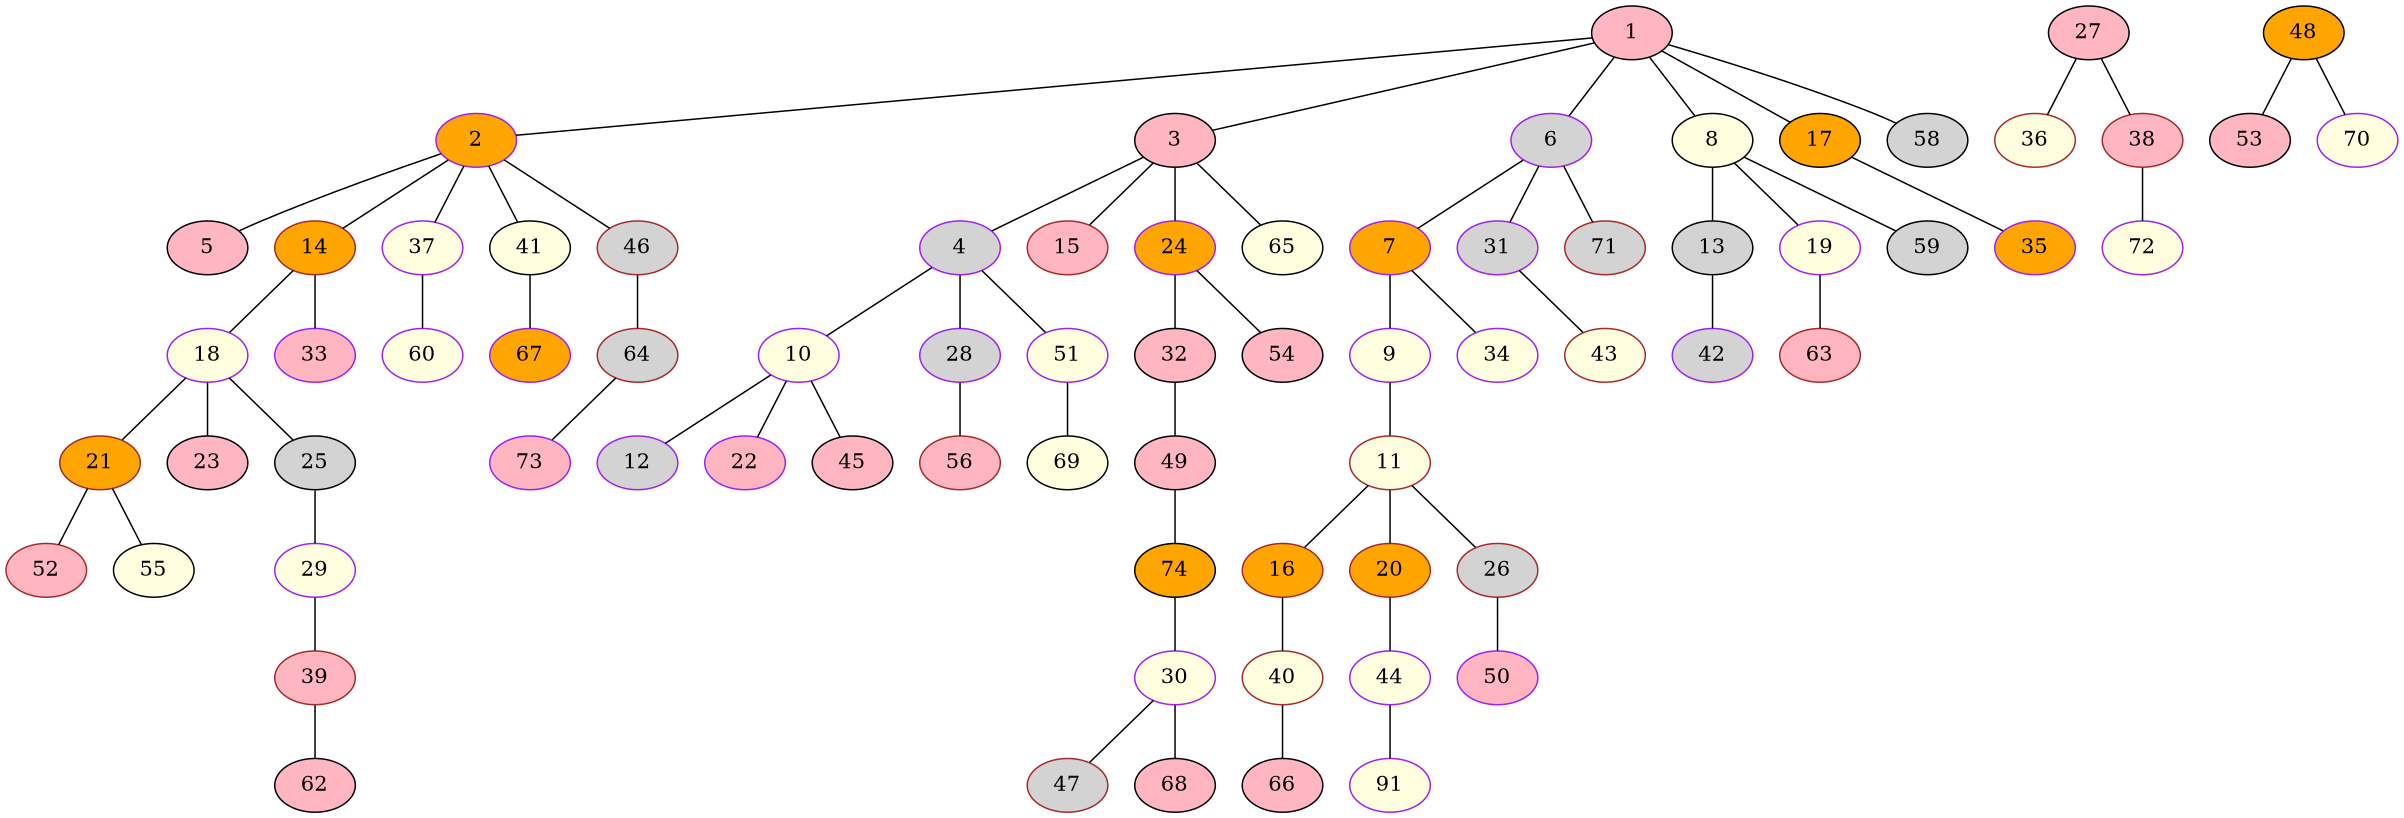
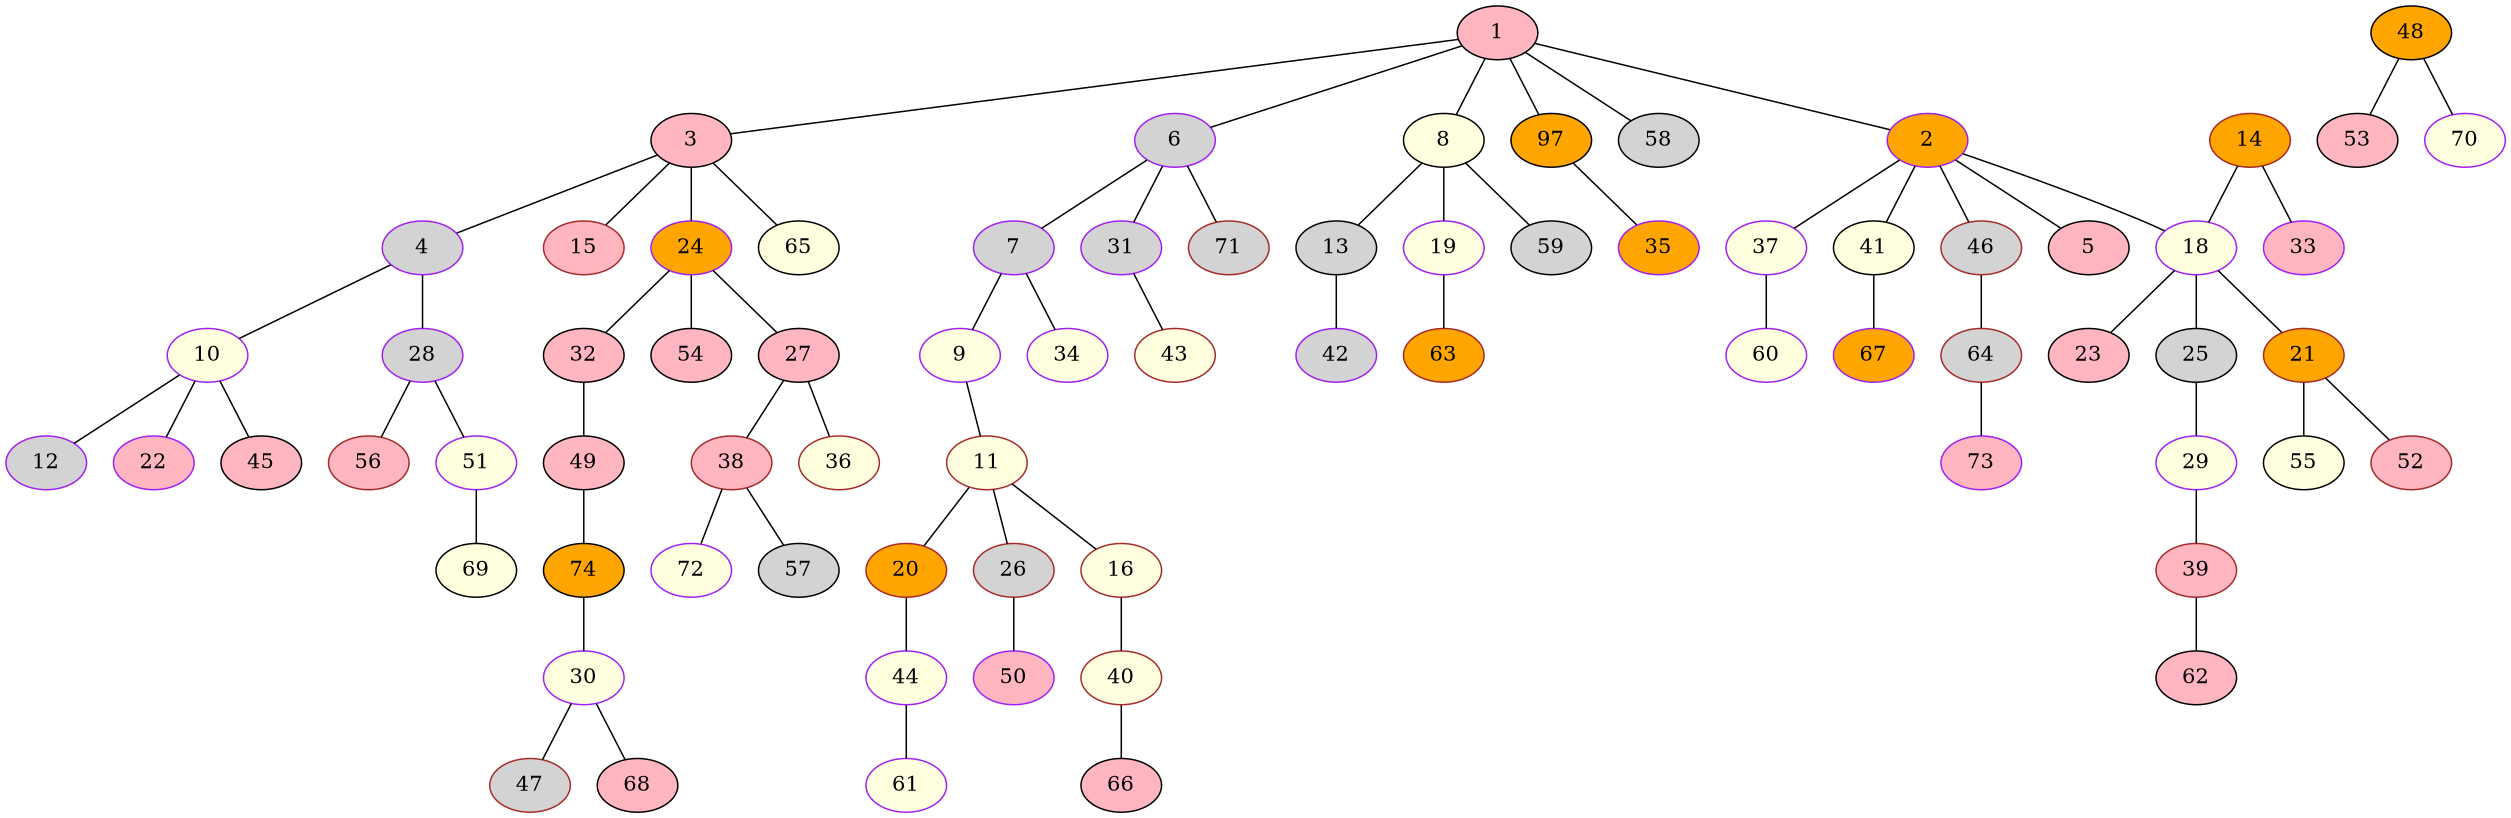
node "17": label "17" -> "97"
edge "2" -- "14": now "2" -- "18"
node "7": fillcolor orange -> lightgrey
edge "24" -- "27": added
edge "4" -- "51": now "28" -- "51"
node "63": fillcolor lightpink -> orange
node "57": added
node "16": fillcolor orange -> lightyellow
node "91": label "91" -> "61"
